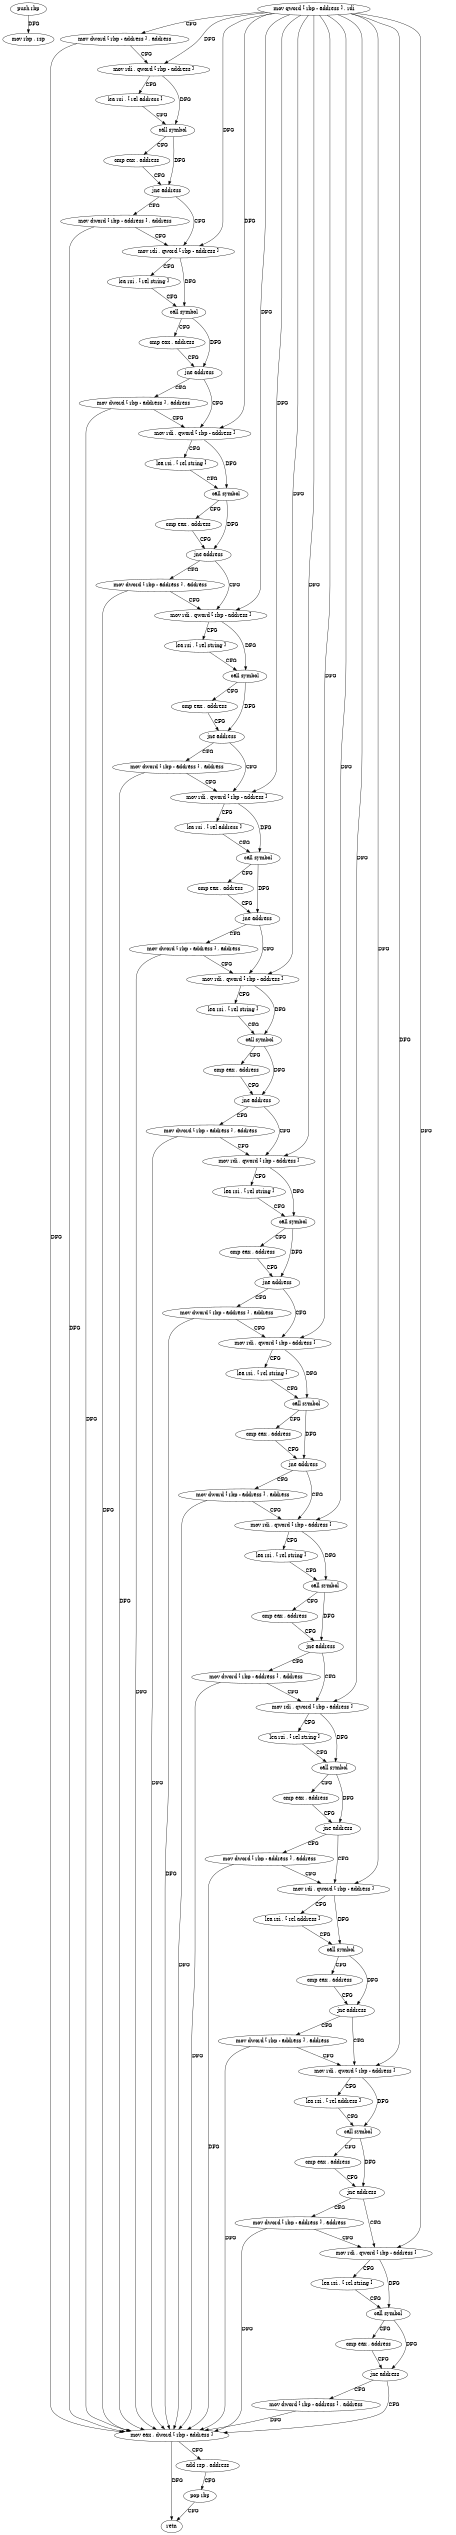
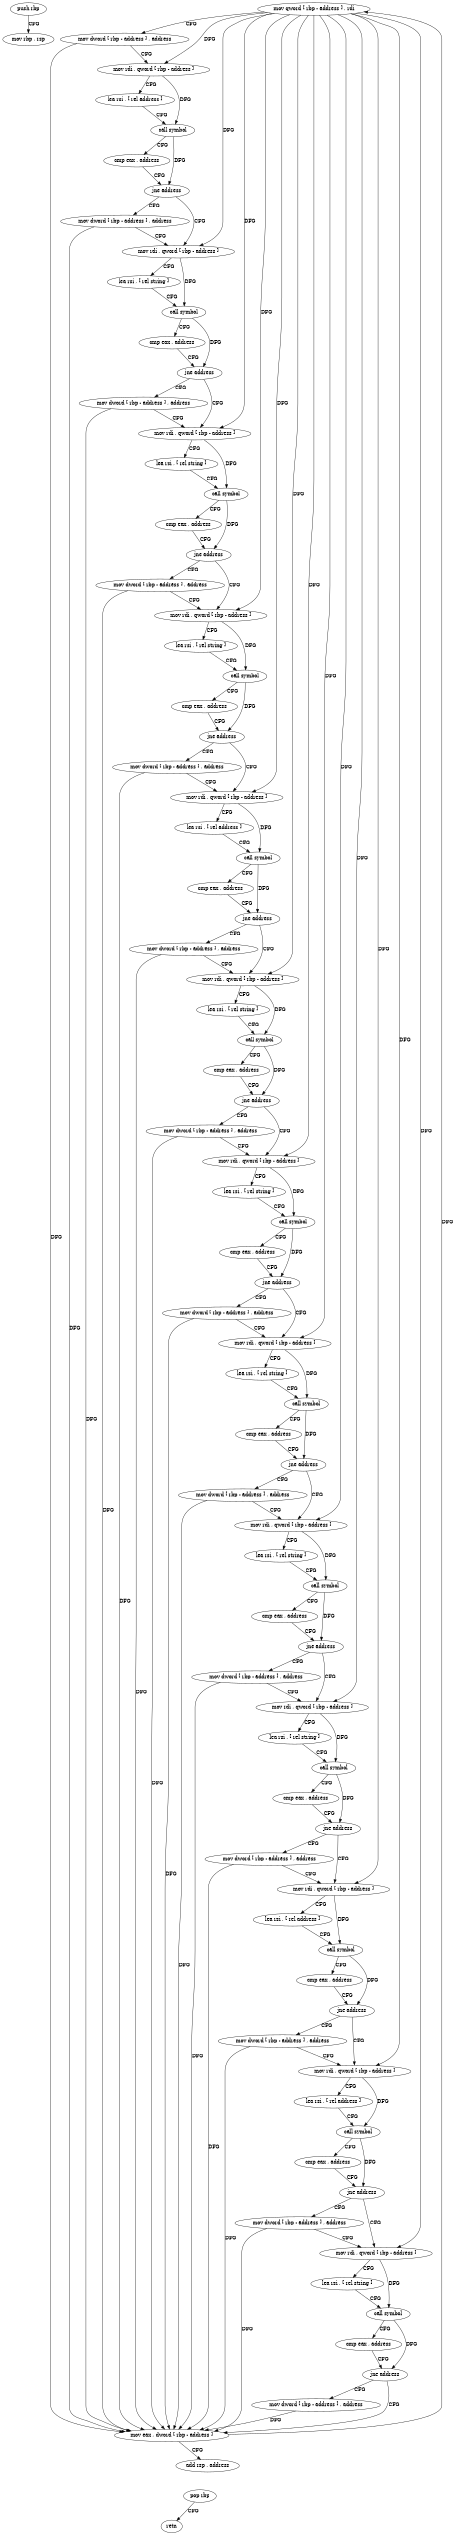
edge "push rbp" -> "mov rbp , rsp": label "DFG" -> "CFG"
edge "mov eax , dword [ rbp - address ]" -> "retn": now "mov eax , dword [ rbp - address ]" -> "mov qword [ rbp - address ] , rdi"
edge "add rsp , address" -> "pop rbp": removed, label "CFG"
